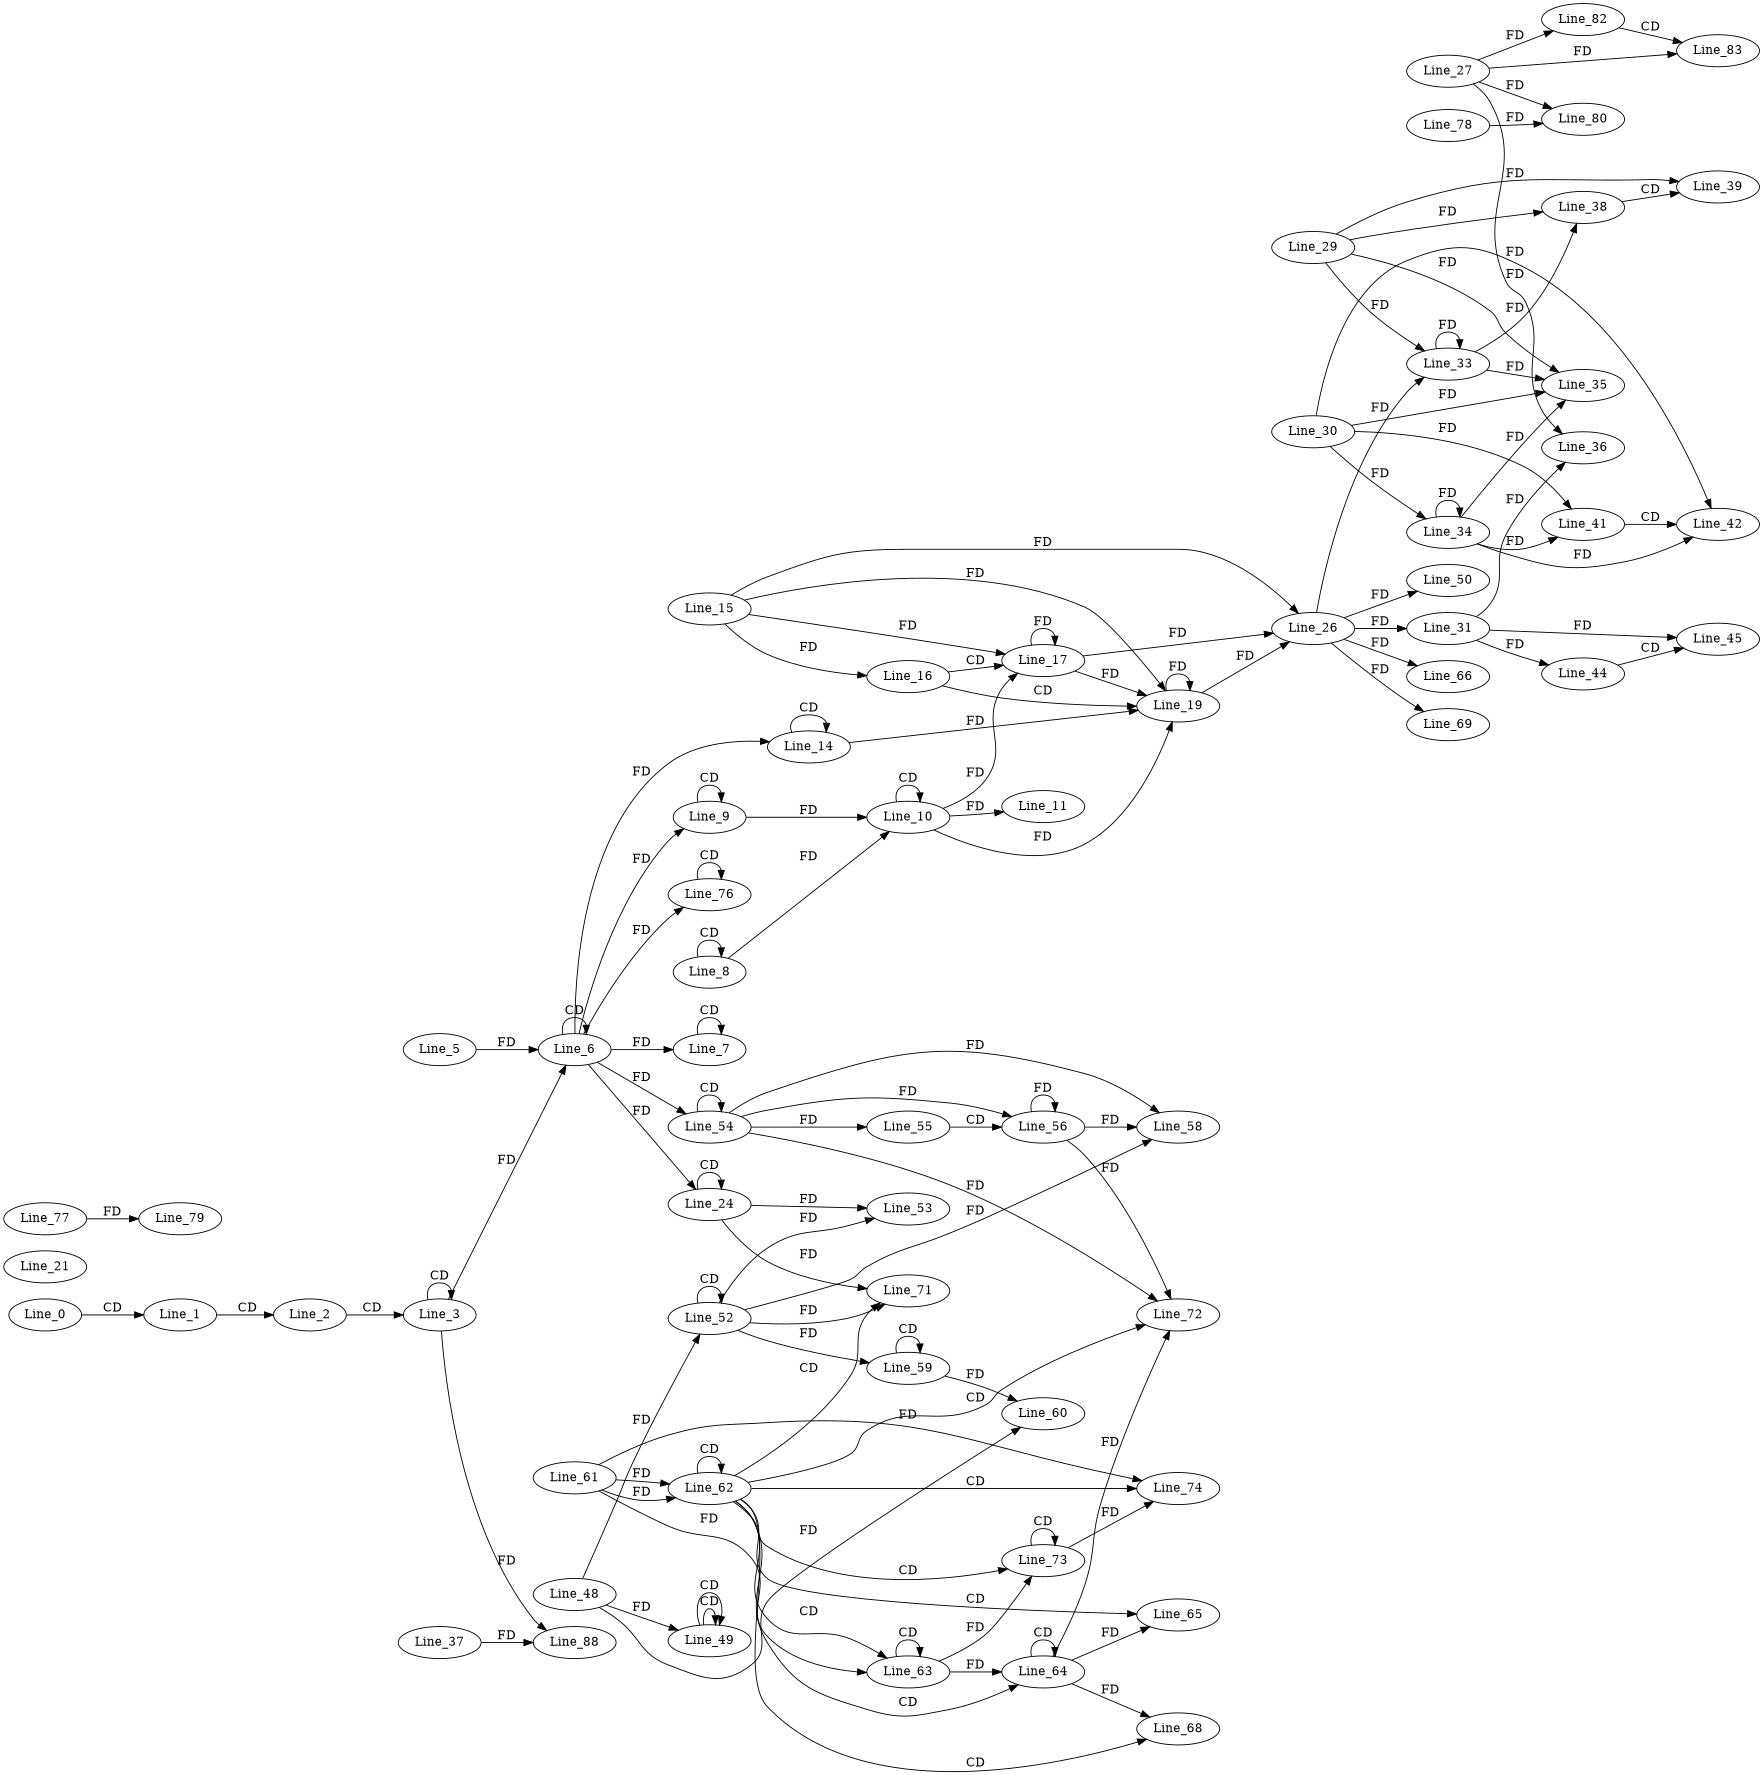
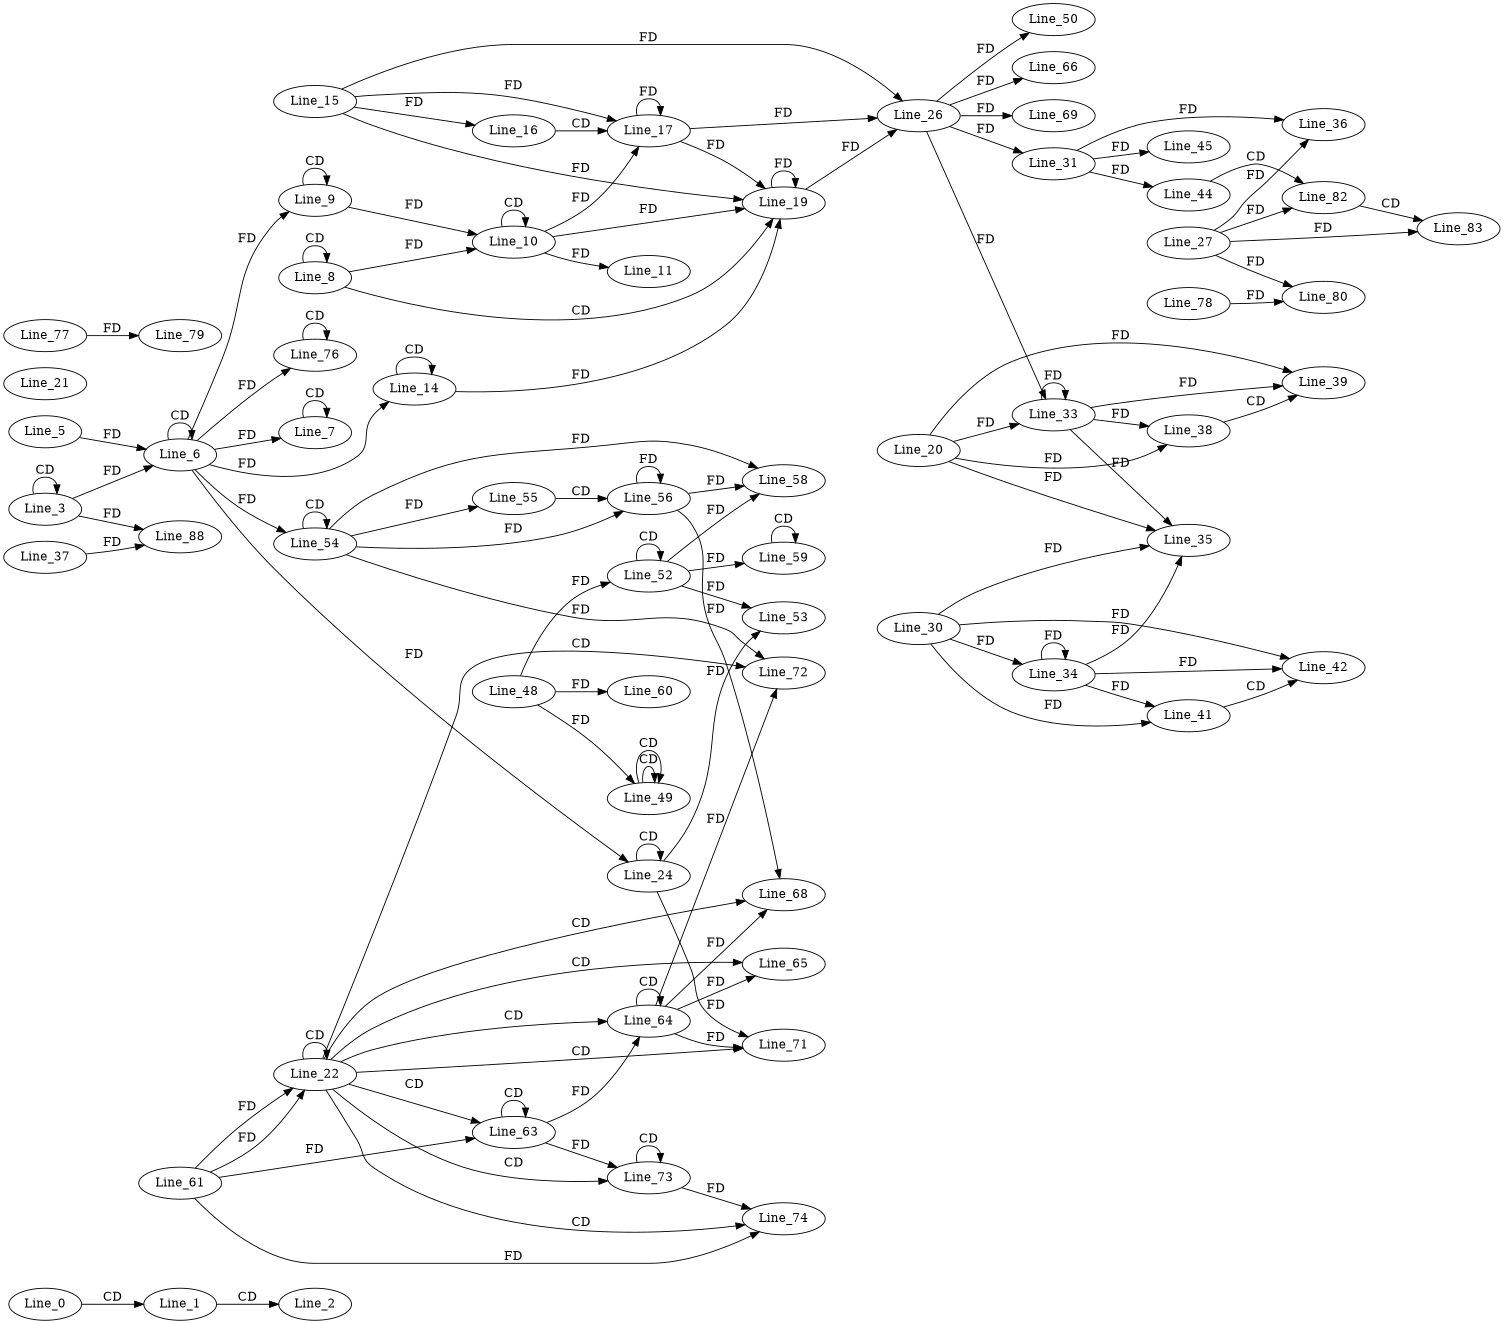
node "Line_29": label "Line_29" -> "Line_20"
edge "Line_33" -> "Line_39": added, label "FD"
edge "Line_44" -> "Line_45": now "Line_44" -> "Line_82"
edge "Line_16" -> "Line_19": now "Line_8" -> "Line_19"
edge "Line_56" -> "Line_72": now "Line_56" -> "Line_68"
edge "Line_2" -> "Line_3": removed, label "CD"
edge "Line_52" -> "Line_71": now "Line_64" -> "Line_71"
edge "Line_59" -> "Line_60": removed, label "FD"
node "Line_62": label "Line_62" -> "Line_22"
